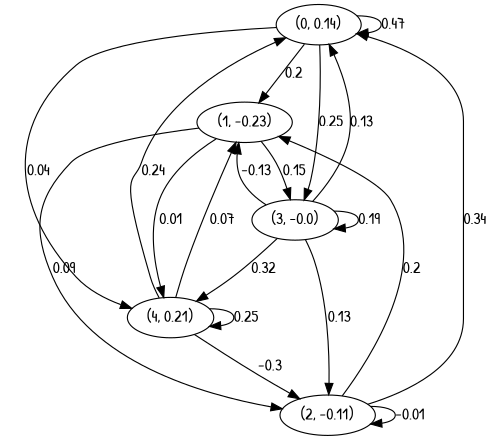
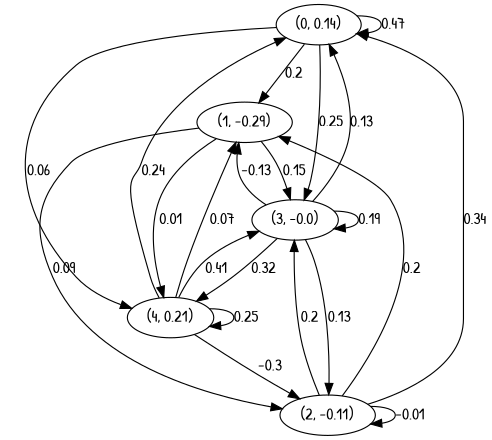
node "(1, -0.23)": label "(1, -0.23)" -> "(1, -0.29)"
edge "(0, 0.14)" -> "(4, 0.21)": label "0.04" -> "0.06"
edge "(4, 0.21)" -> "(3, -0.0)": added, label "0.41"
edge "(2, -0.11)" -> "(3, -0.0)": added, label "0.2"
